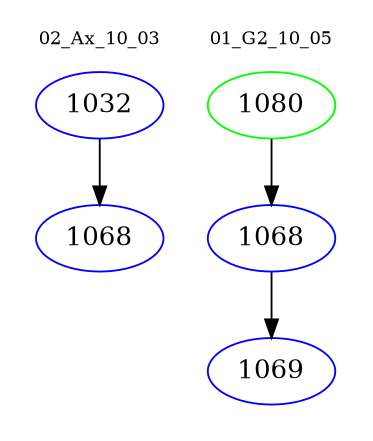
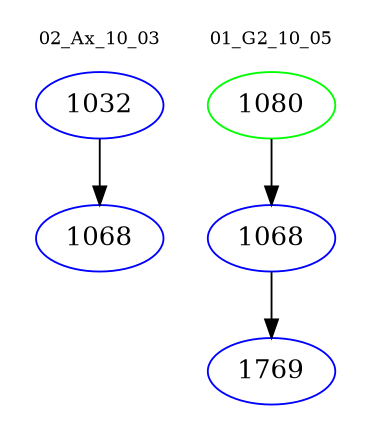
node "1069": label "1069" -> "1769"
